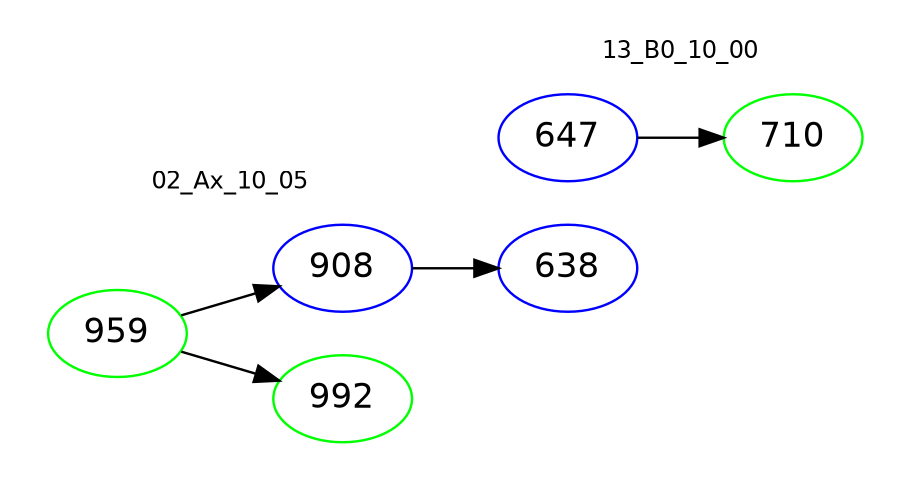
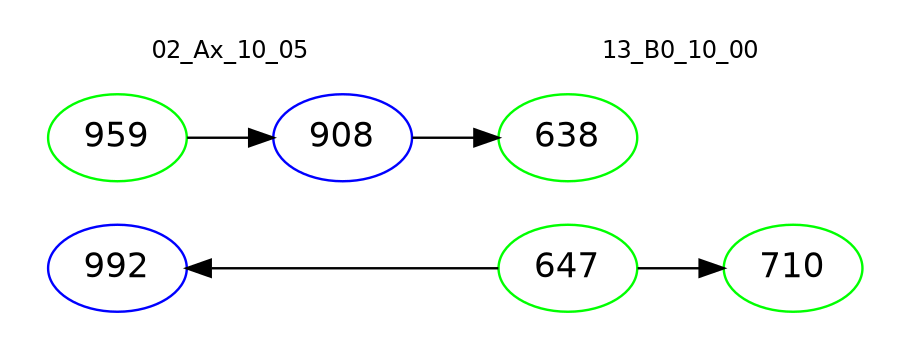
node "647": color blue -> green
node "638": color blue -> green
edge "959" -> "992": now "647" -> "992"
node "992": color green -> blue
